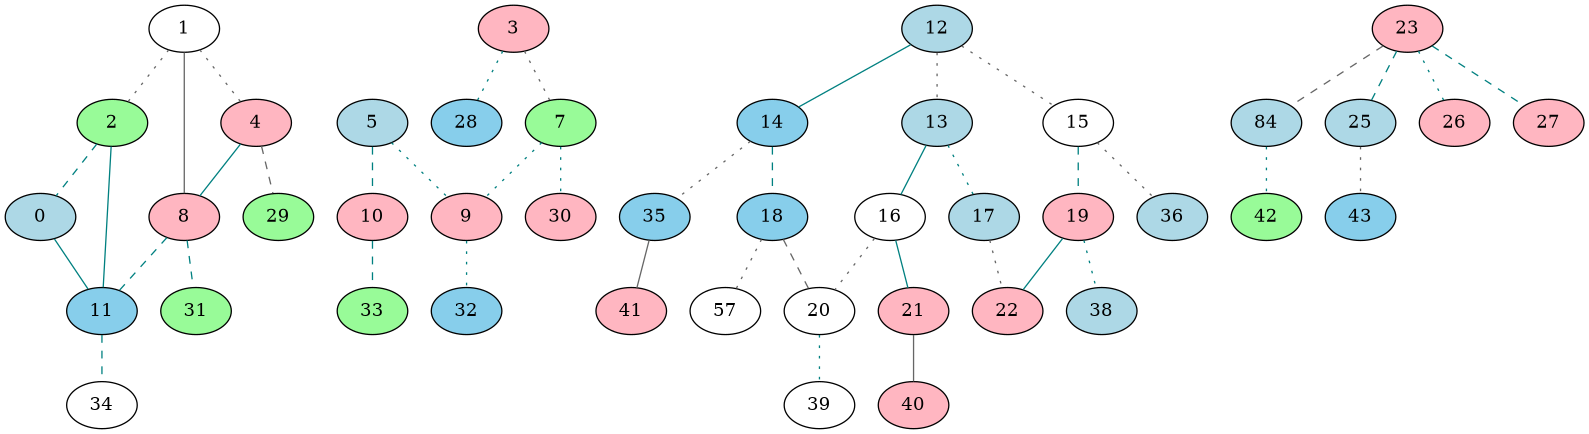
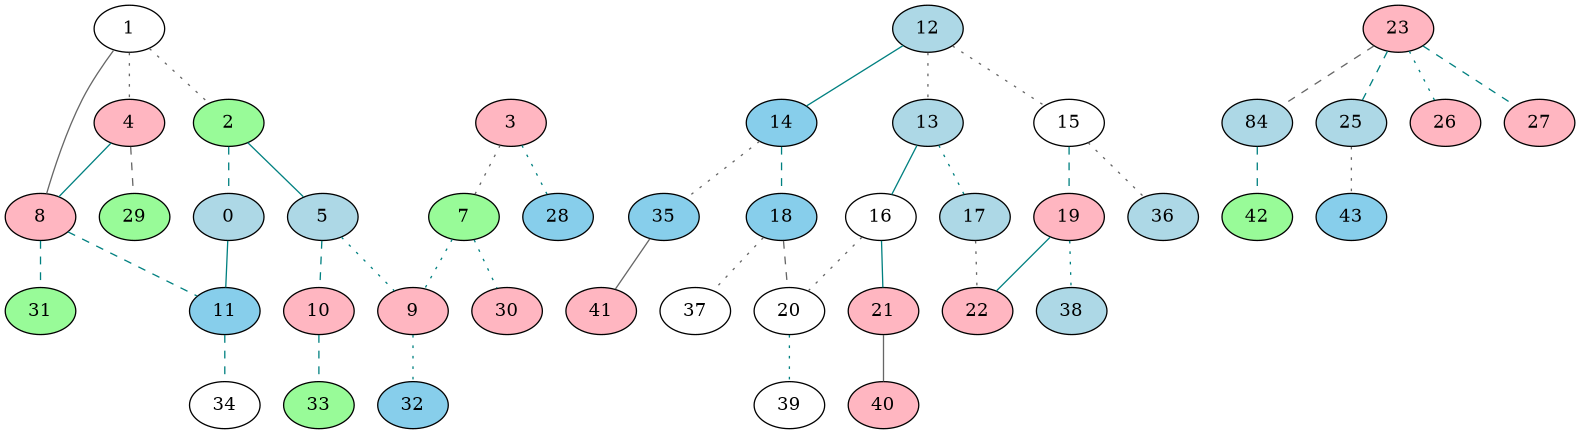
edge "84" -- "42": style dotted -> dashed
edge "2" -- "11": now "2" -- "5"
node "57": label "57" -> "37"
